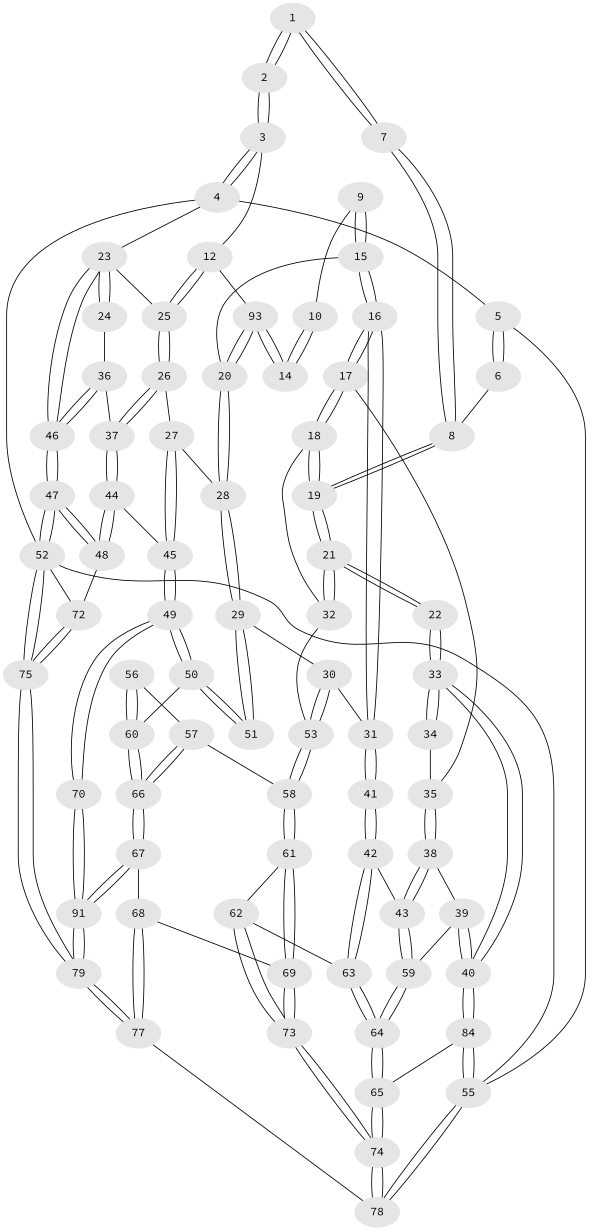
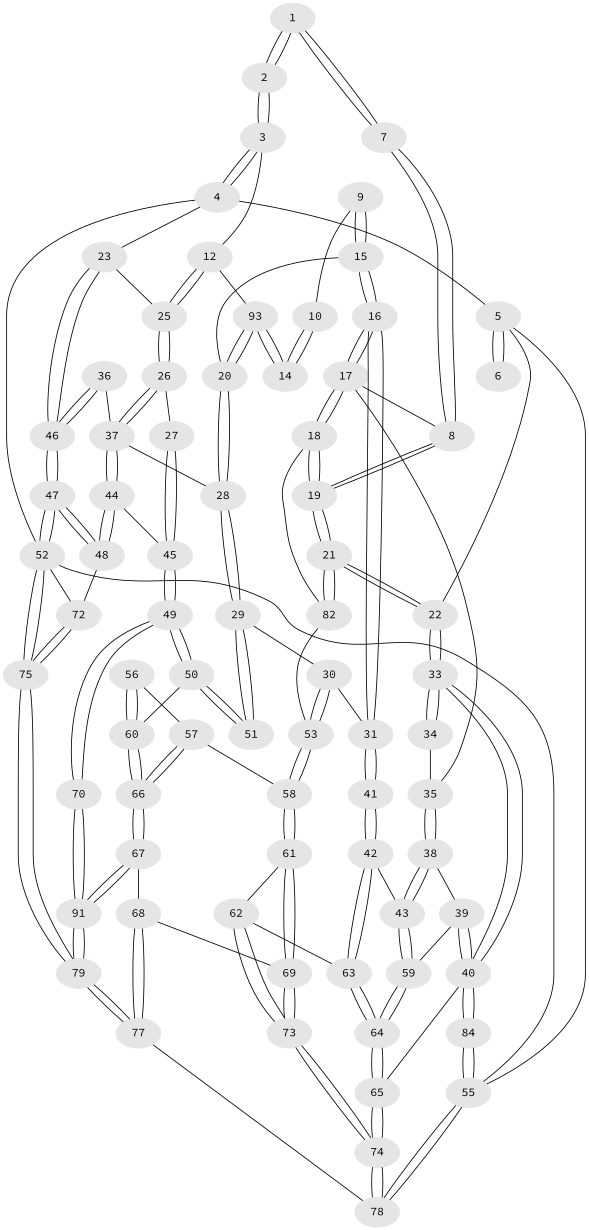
node "24": removed
edge "6" -- "8": now "17" -- "8"
edge "27" -- "28": now "37" -- "28"
edge "5" -- "22": added
node "32": label "32" -> "82"
edge "84" -- "65": now "40" -- "65"
